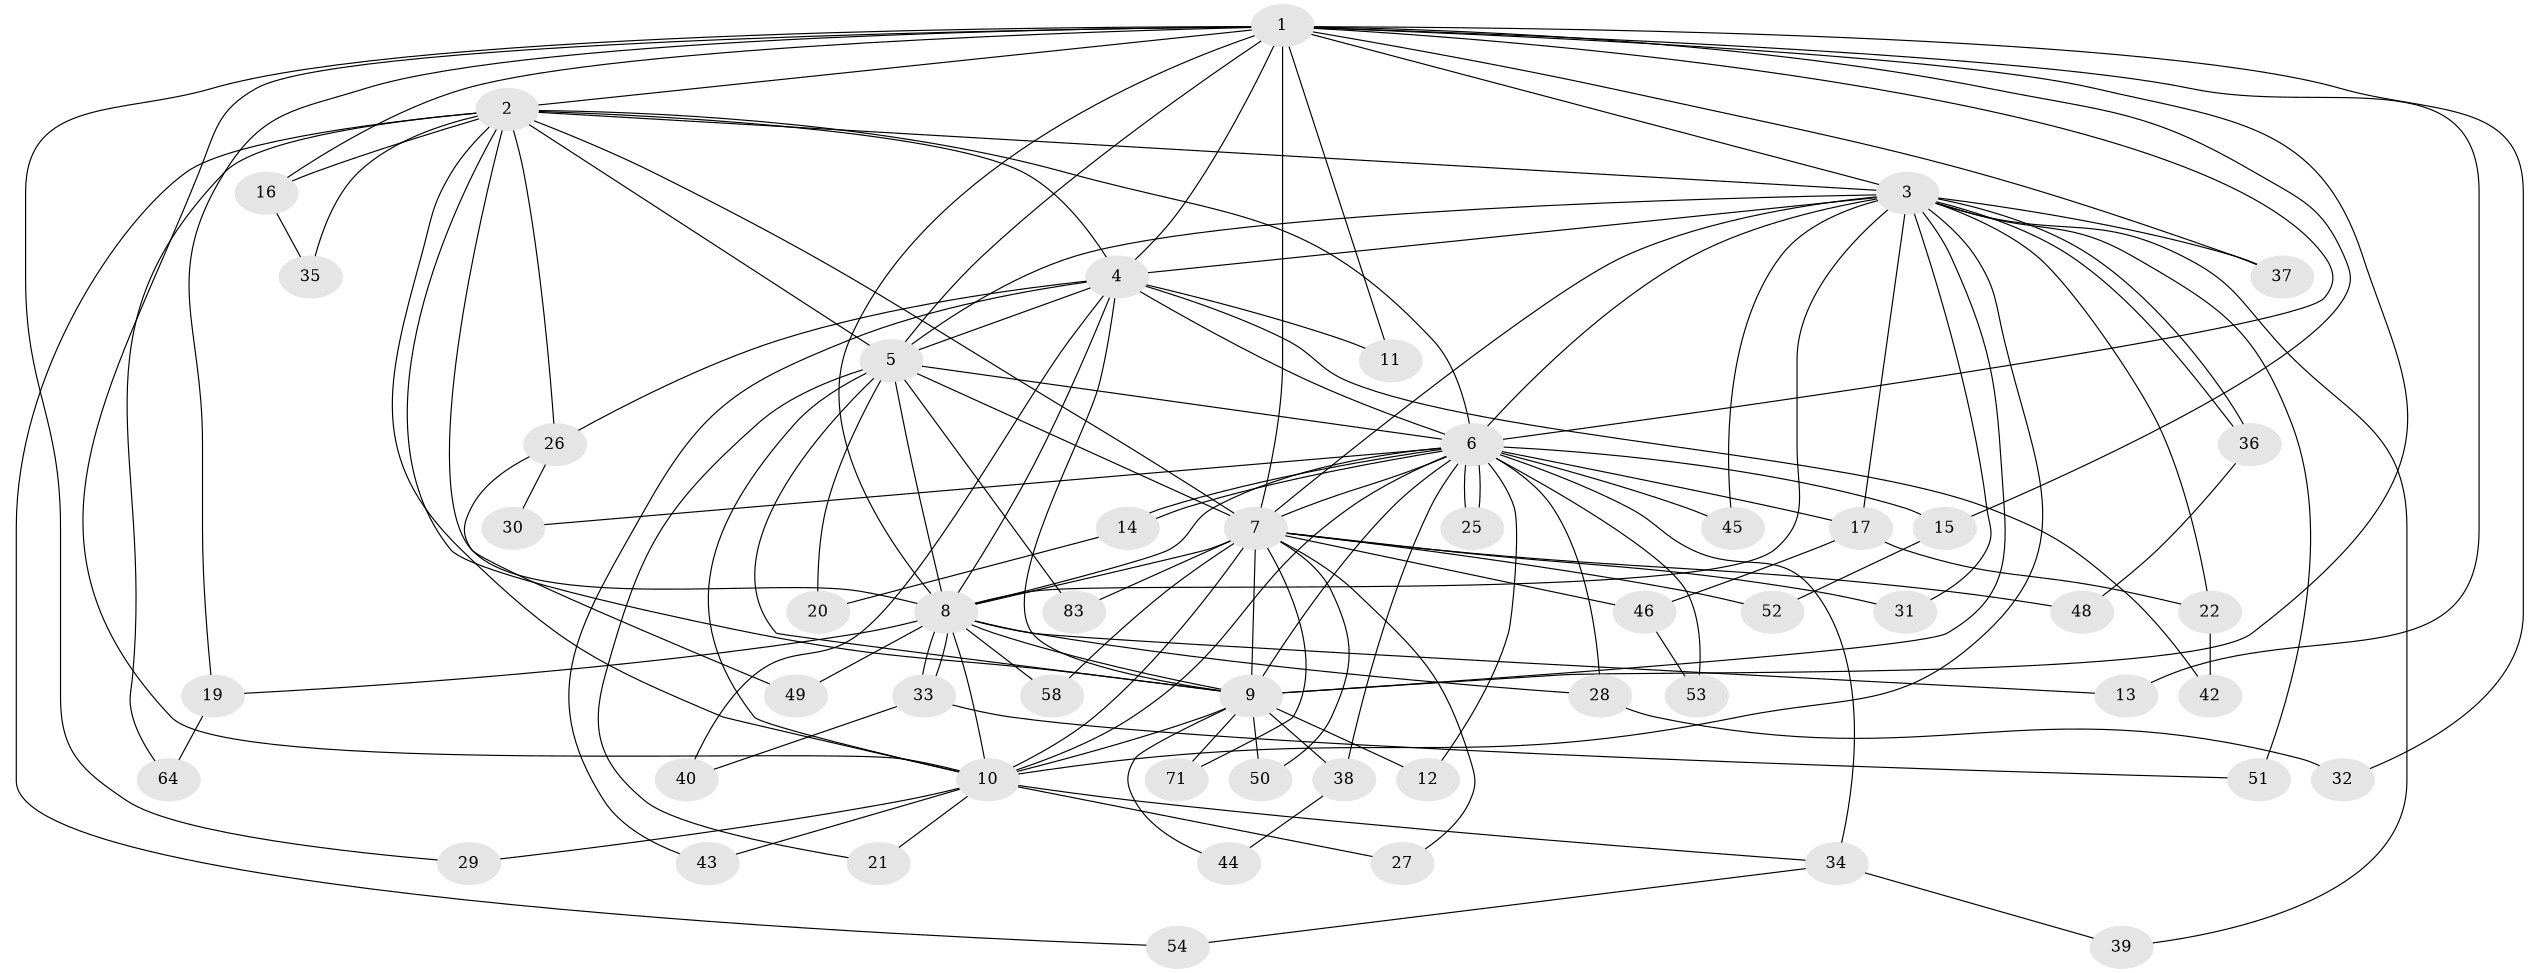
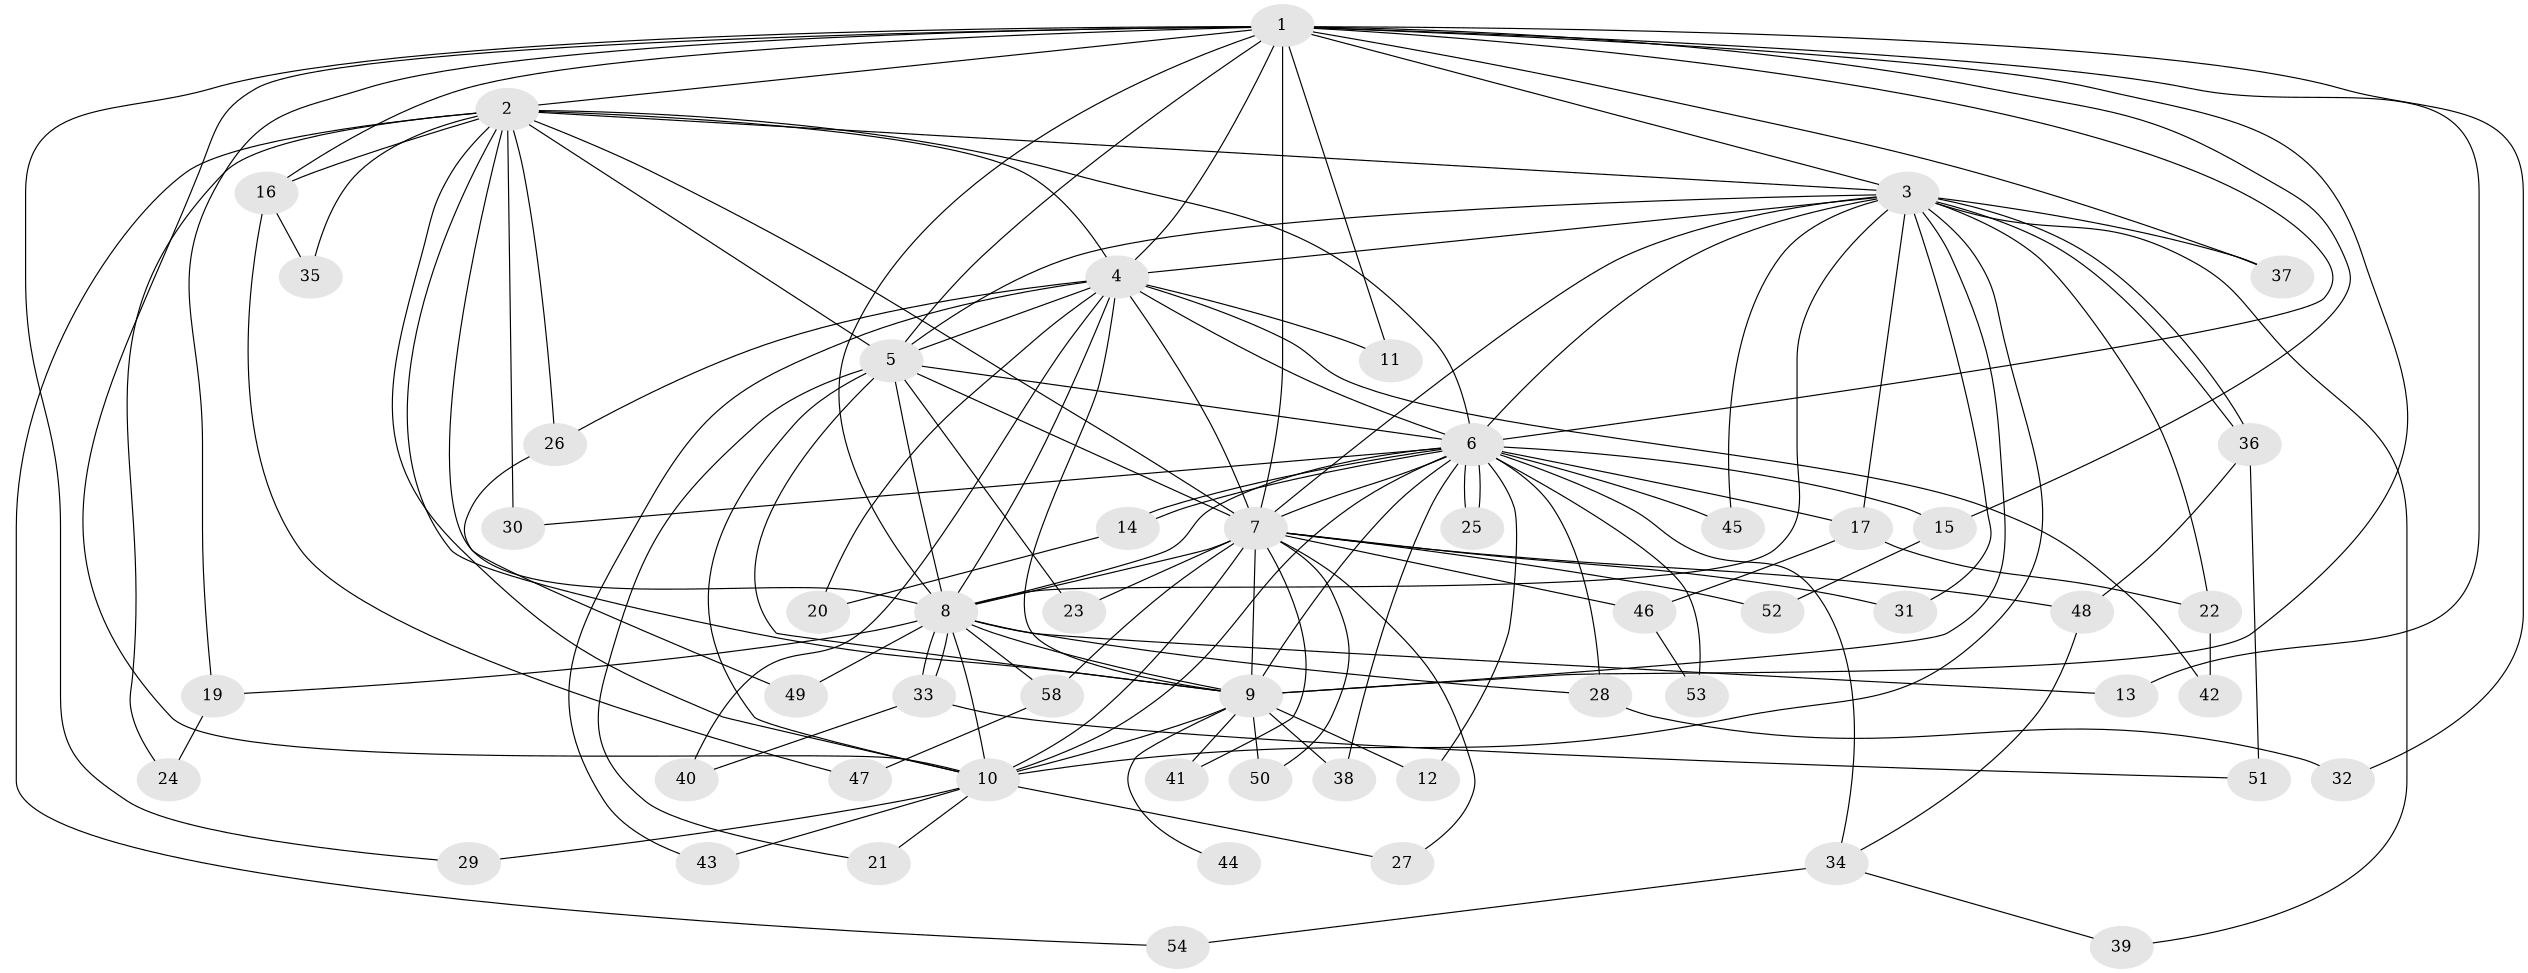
edge "3" -- "51": now "36" -- "51"
edge "4" -- "7": added
edge "5" -- "20": now "4" -- "20"
edge "26" -- "30": now "2" -- "30"
node "83": label "83" -> "23"
node "64": label "64" -> "24"
node "47": added
node "71": label "71" -> "41"
edge "38" -- "44": removed
edge "10" -- "34": now "48" -- "34"
